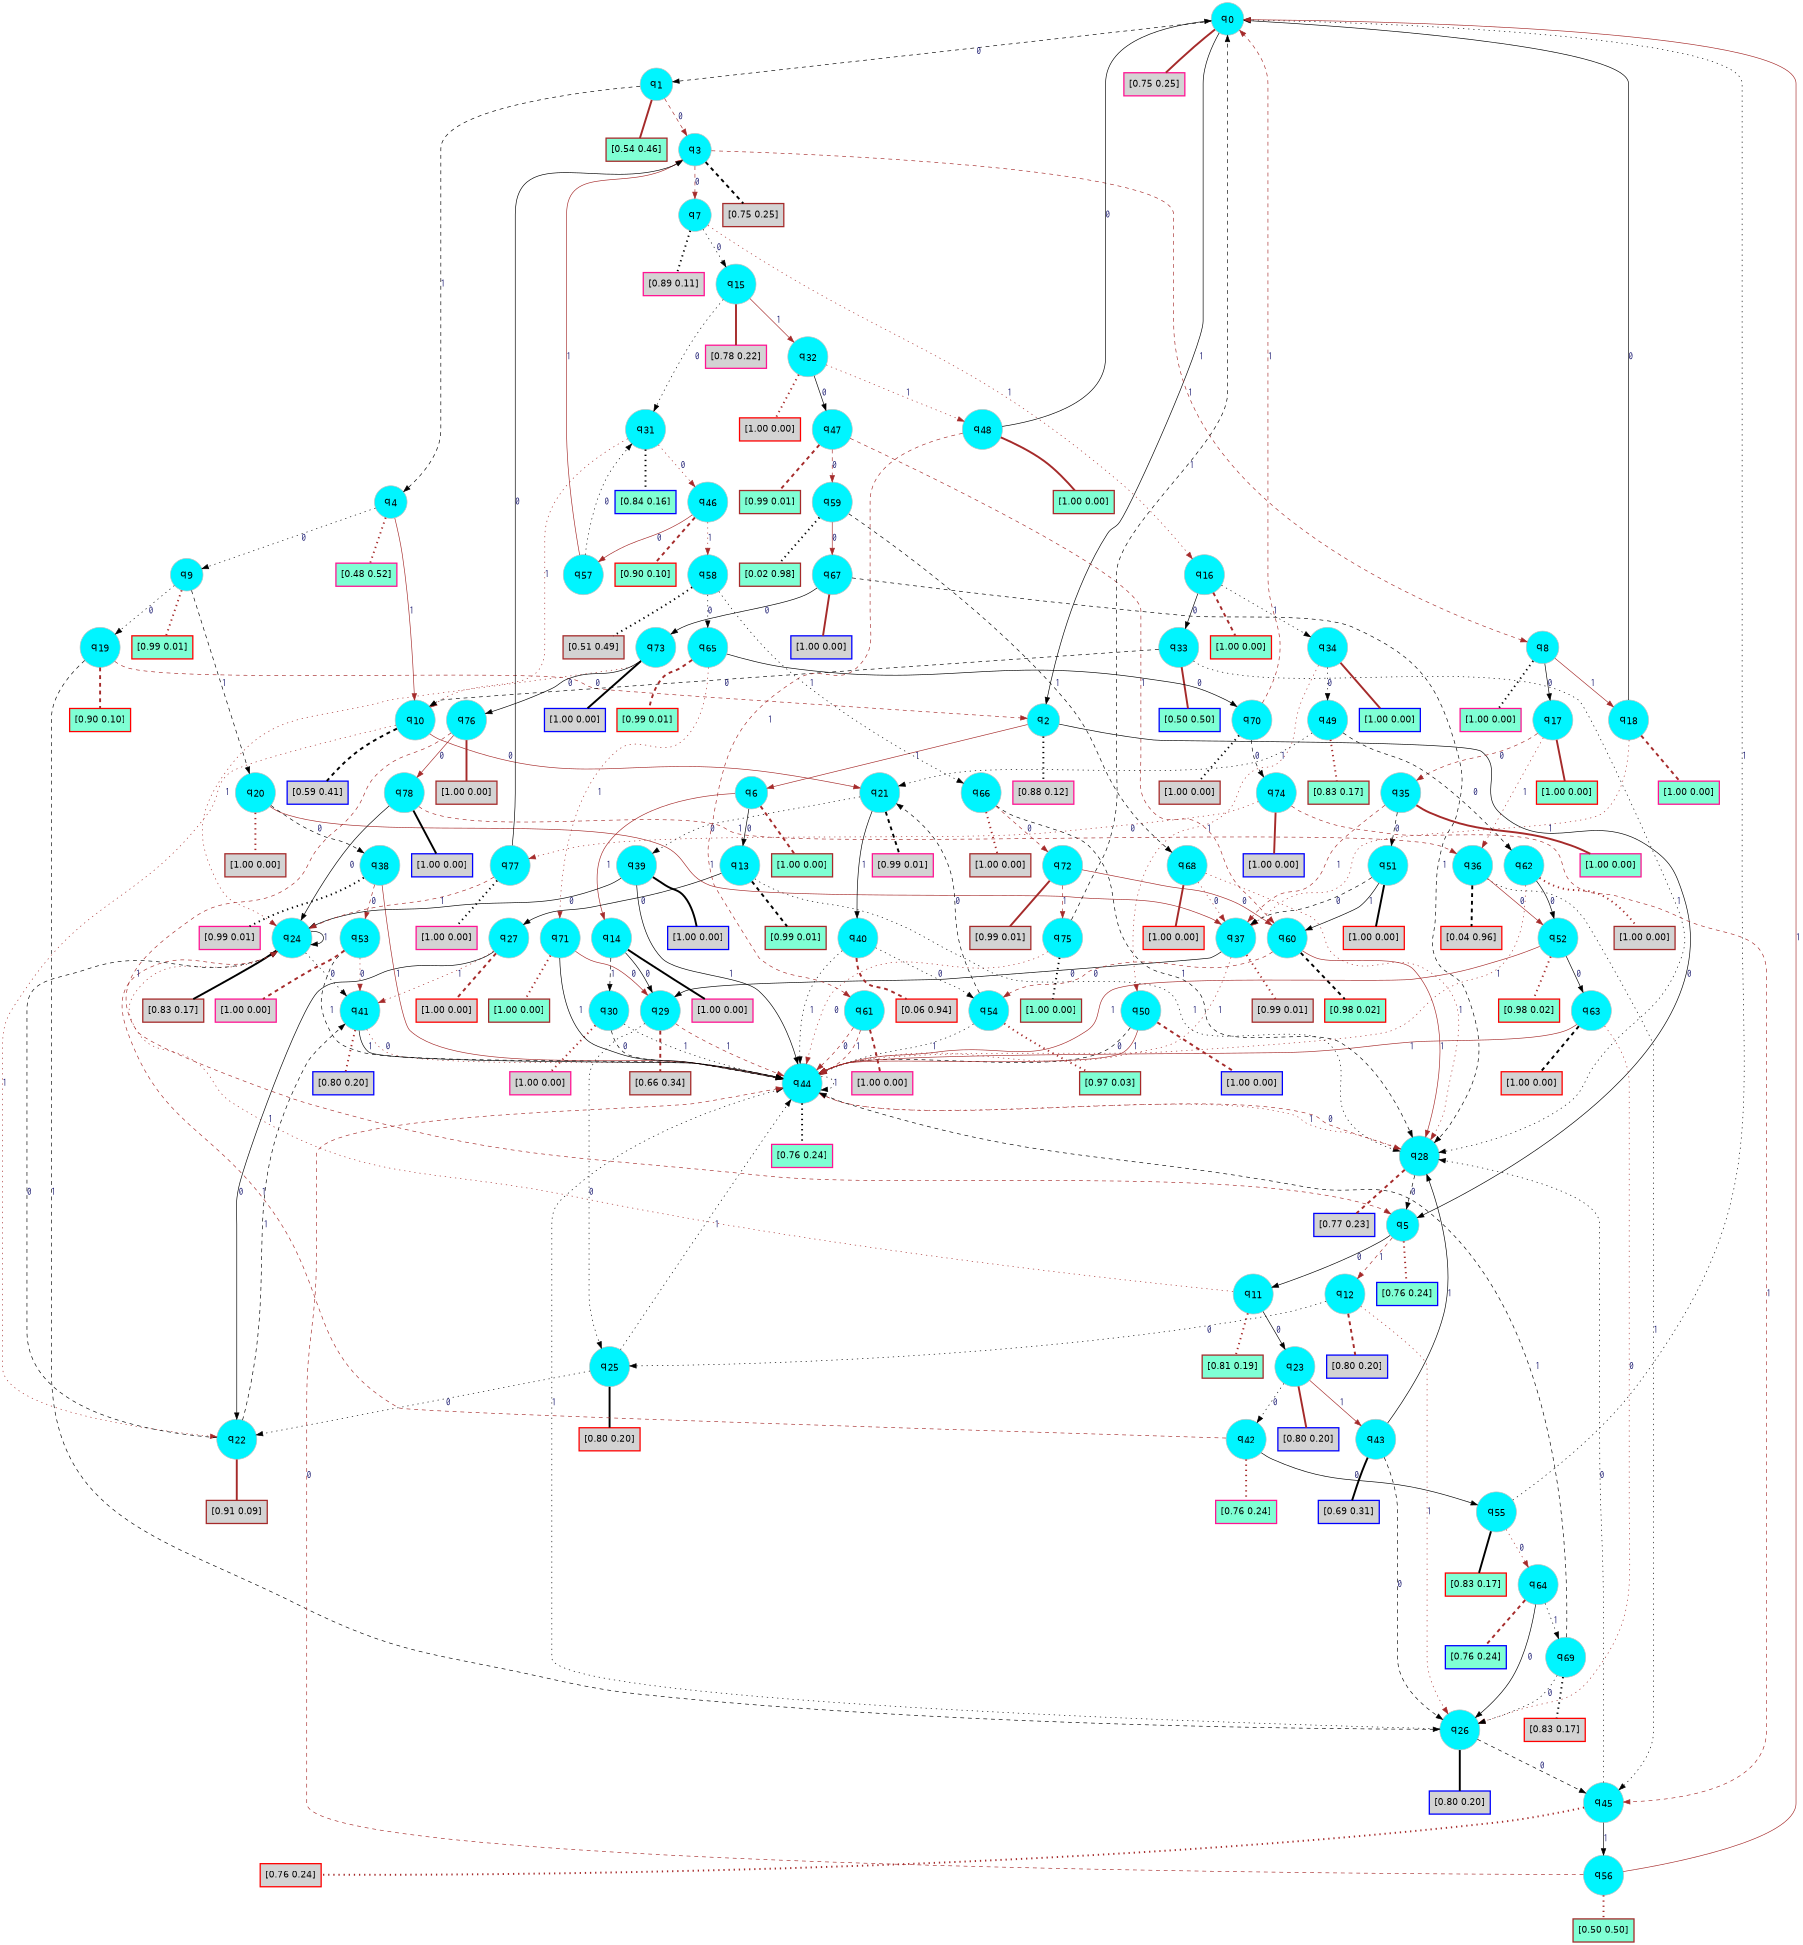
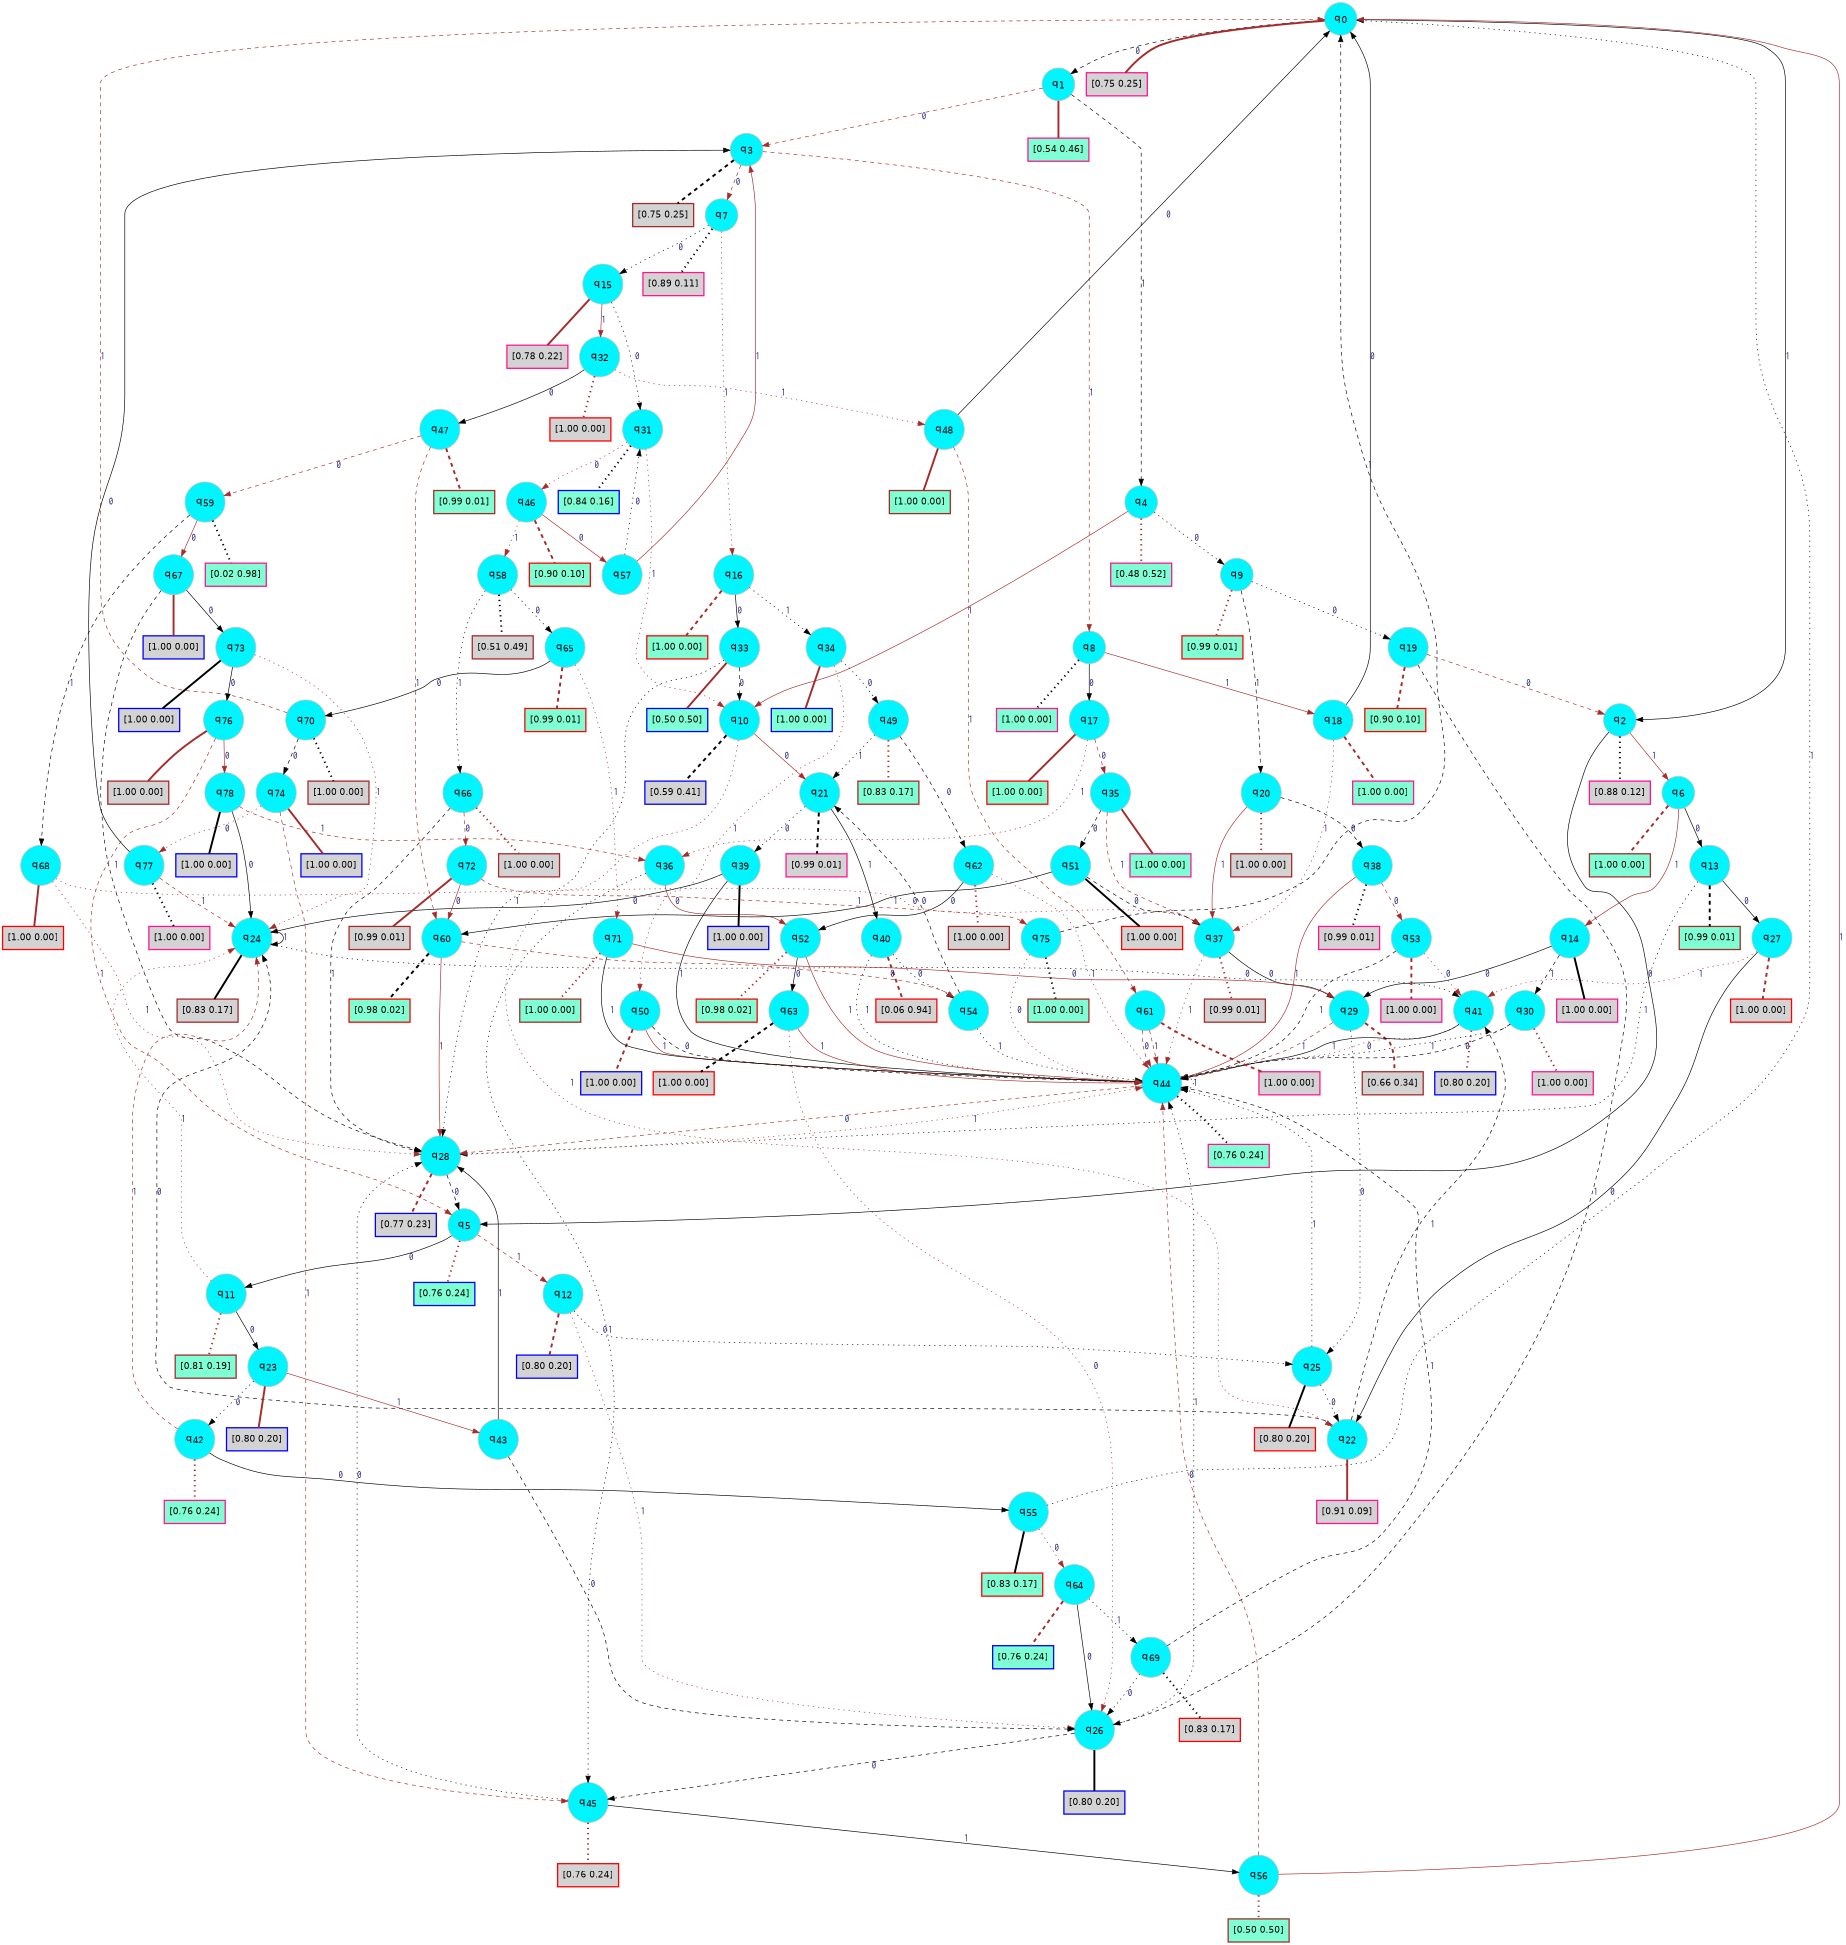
node "[0.54 0.46]": color brown -> deeppink
node "[0.02 0.98]": color brown -> deeppink
node "[0.04 0.96]": removed
node "[0.97 0.03]": removed
node "[0.91 0.09]": color brown -> deeppink
node "[0.69 0.31]": removed
